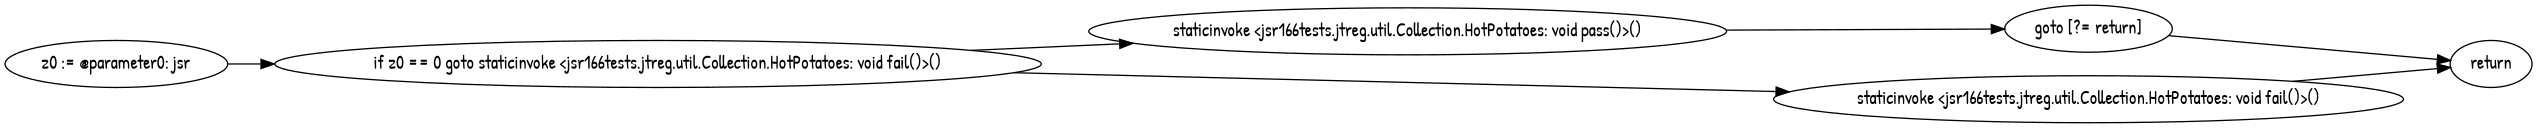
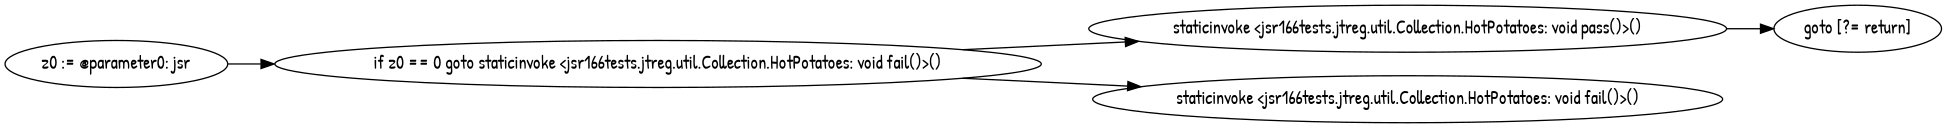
node "return": removed
